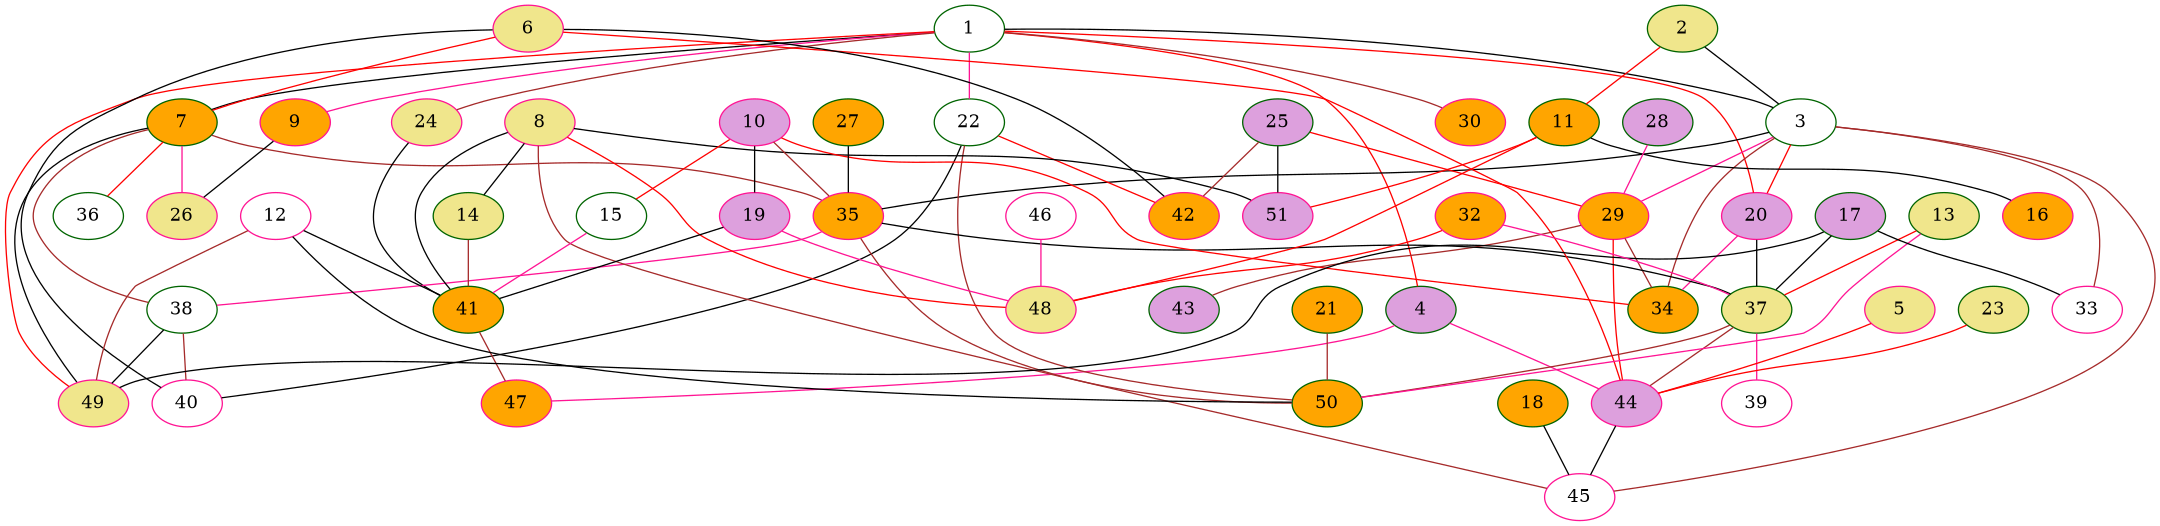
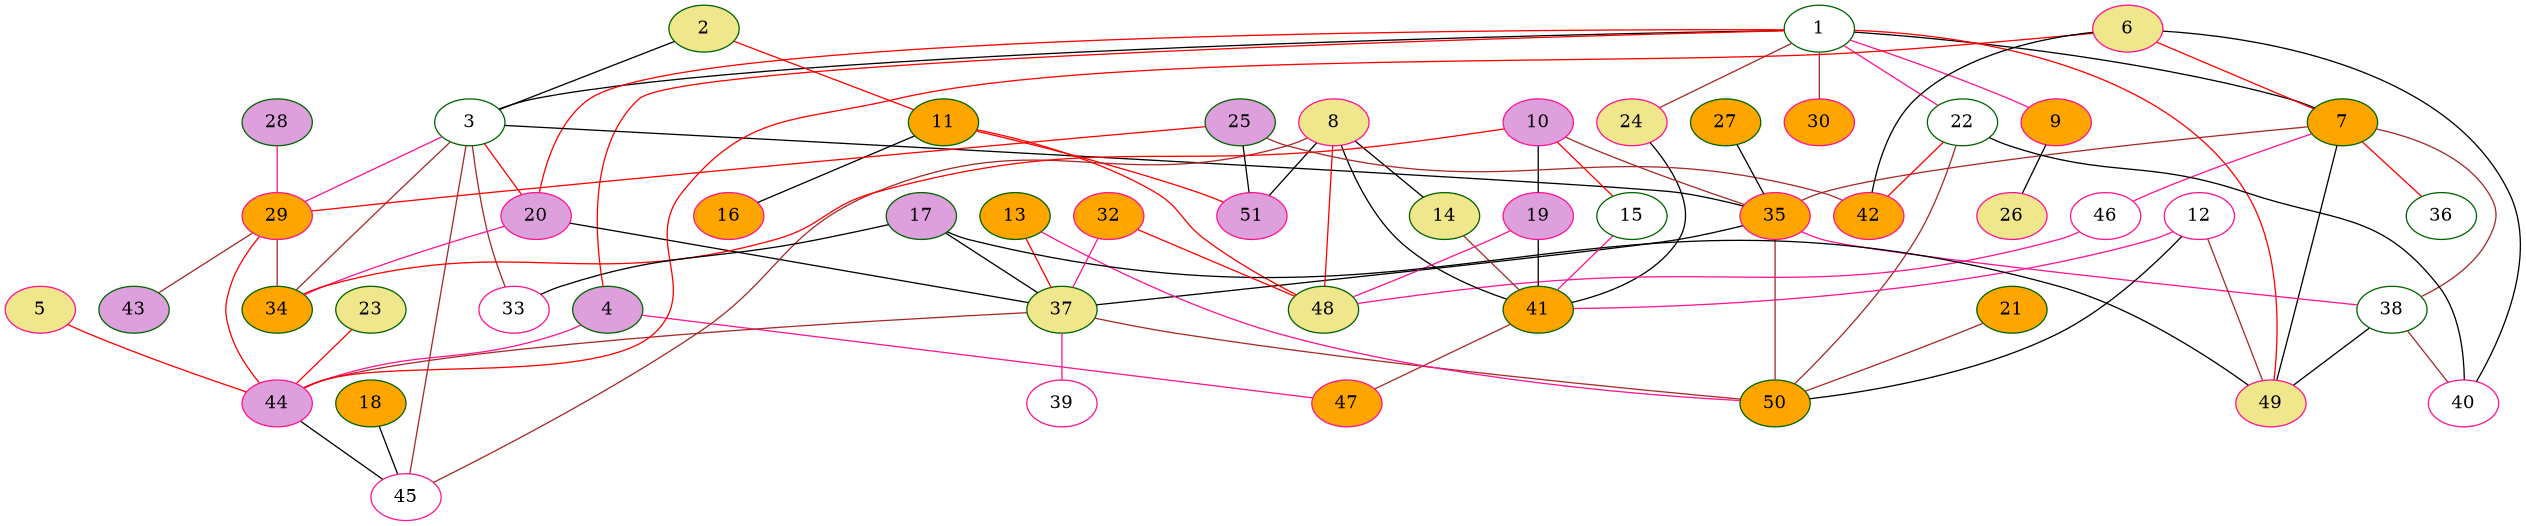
edge "7" -- "26": now "7" -- "46"
node "13": fillcolor khaki -> orange
edge "12" -- "41": color black -> deeppink
node "48": color deeppink -> darkgreen
